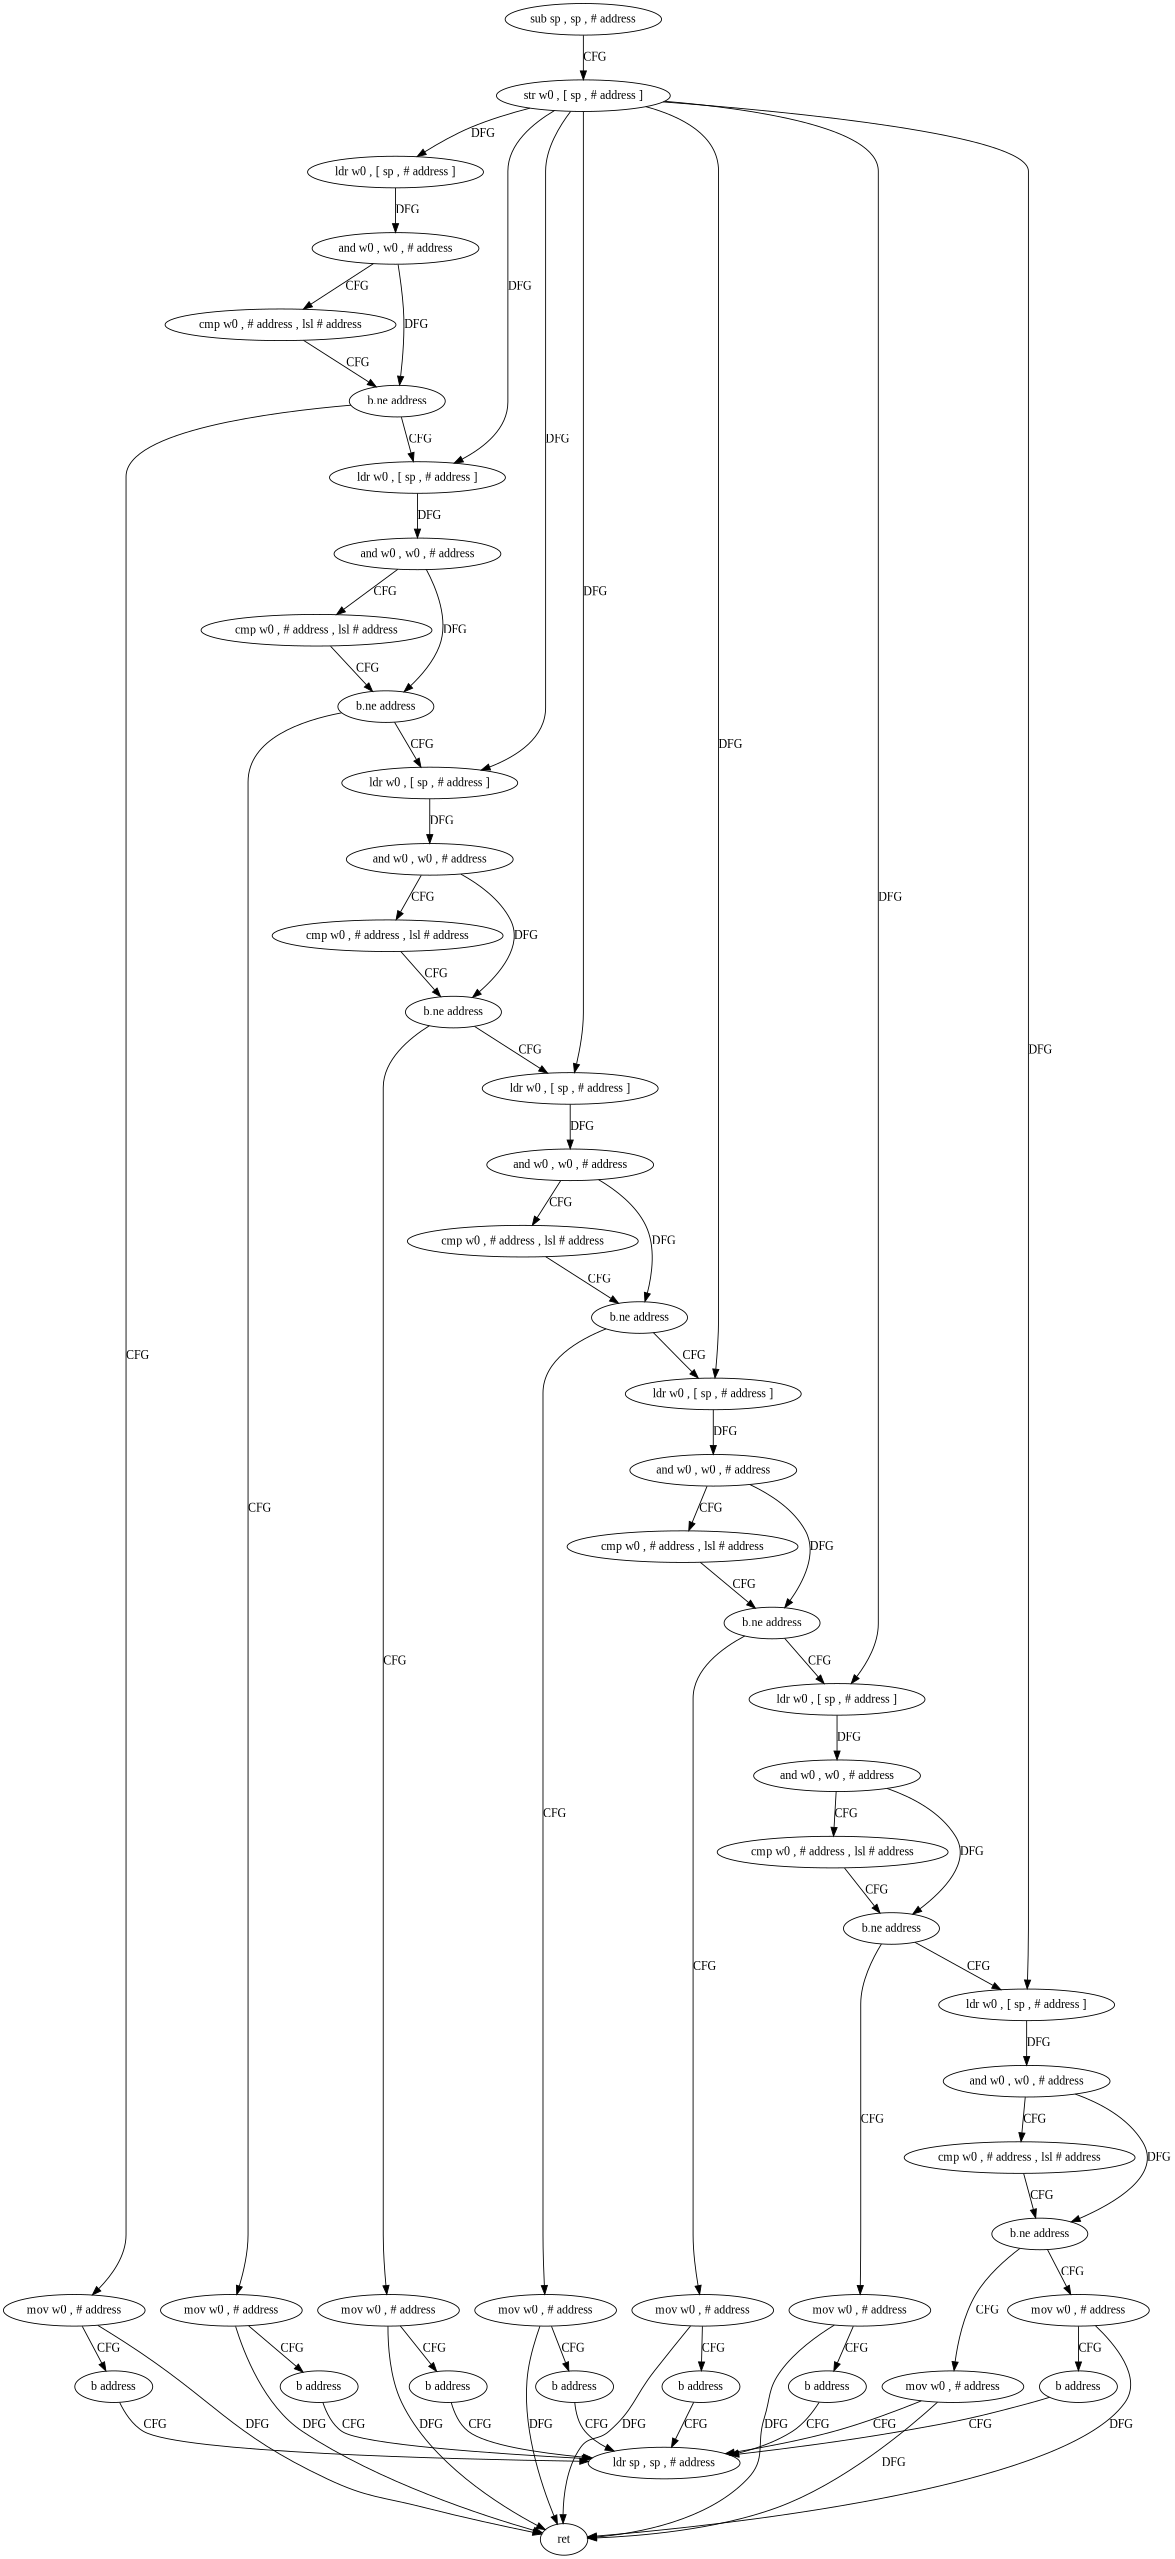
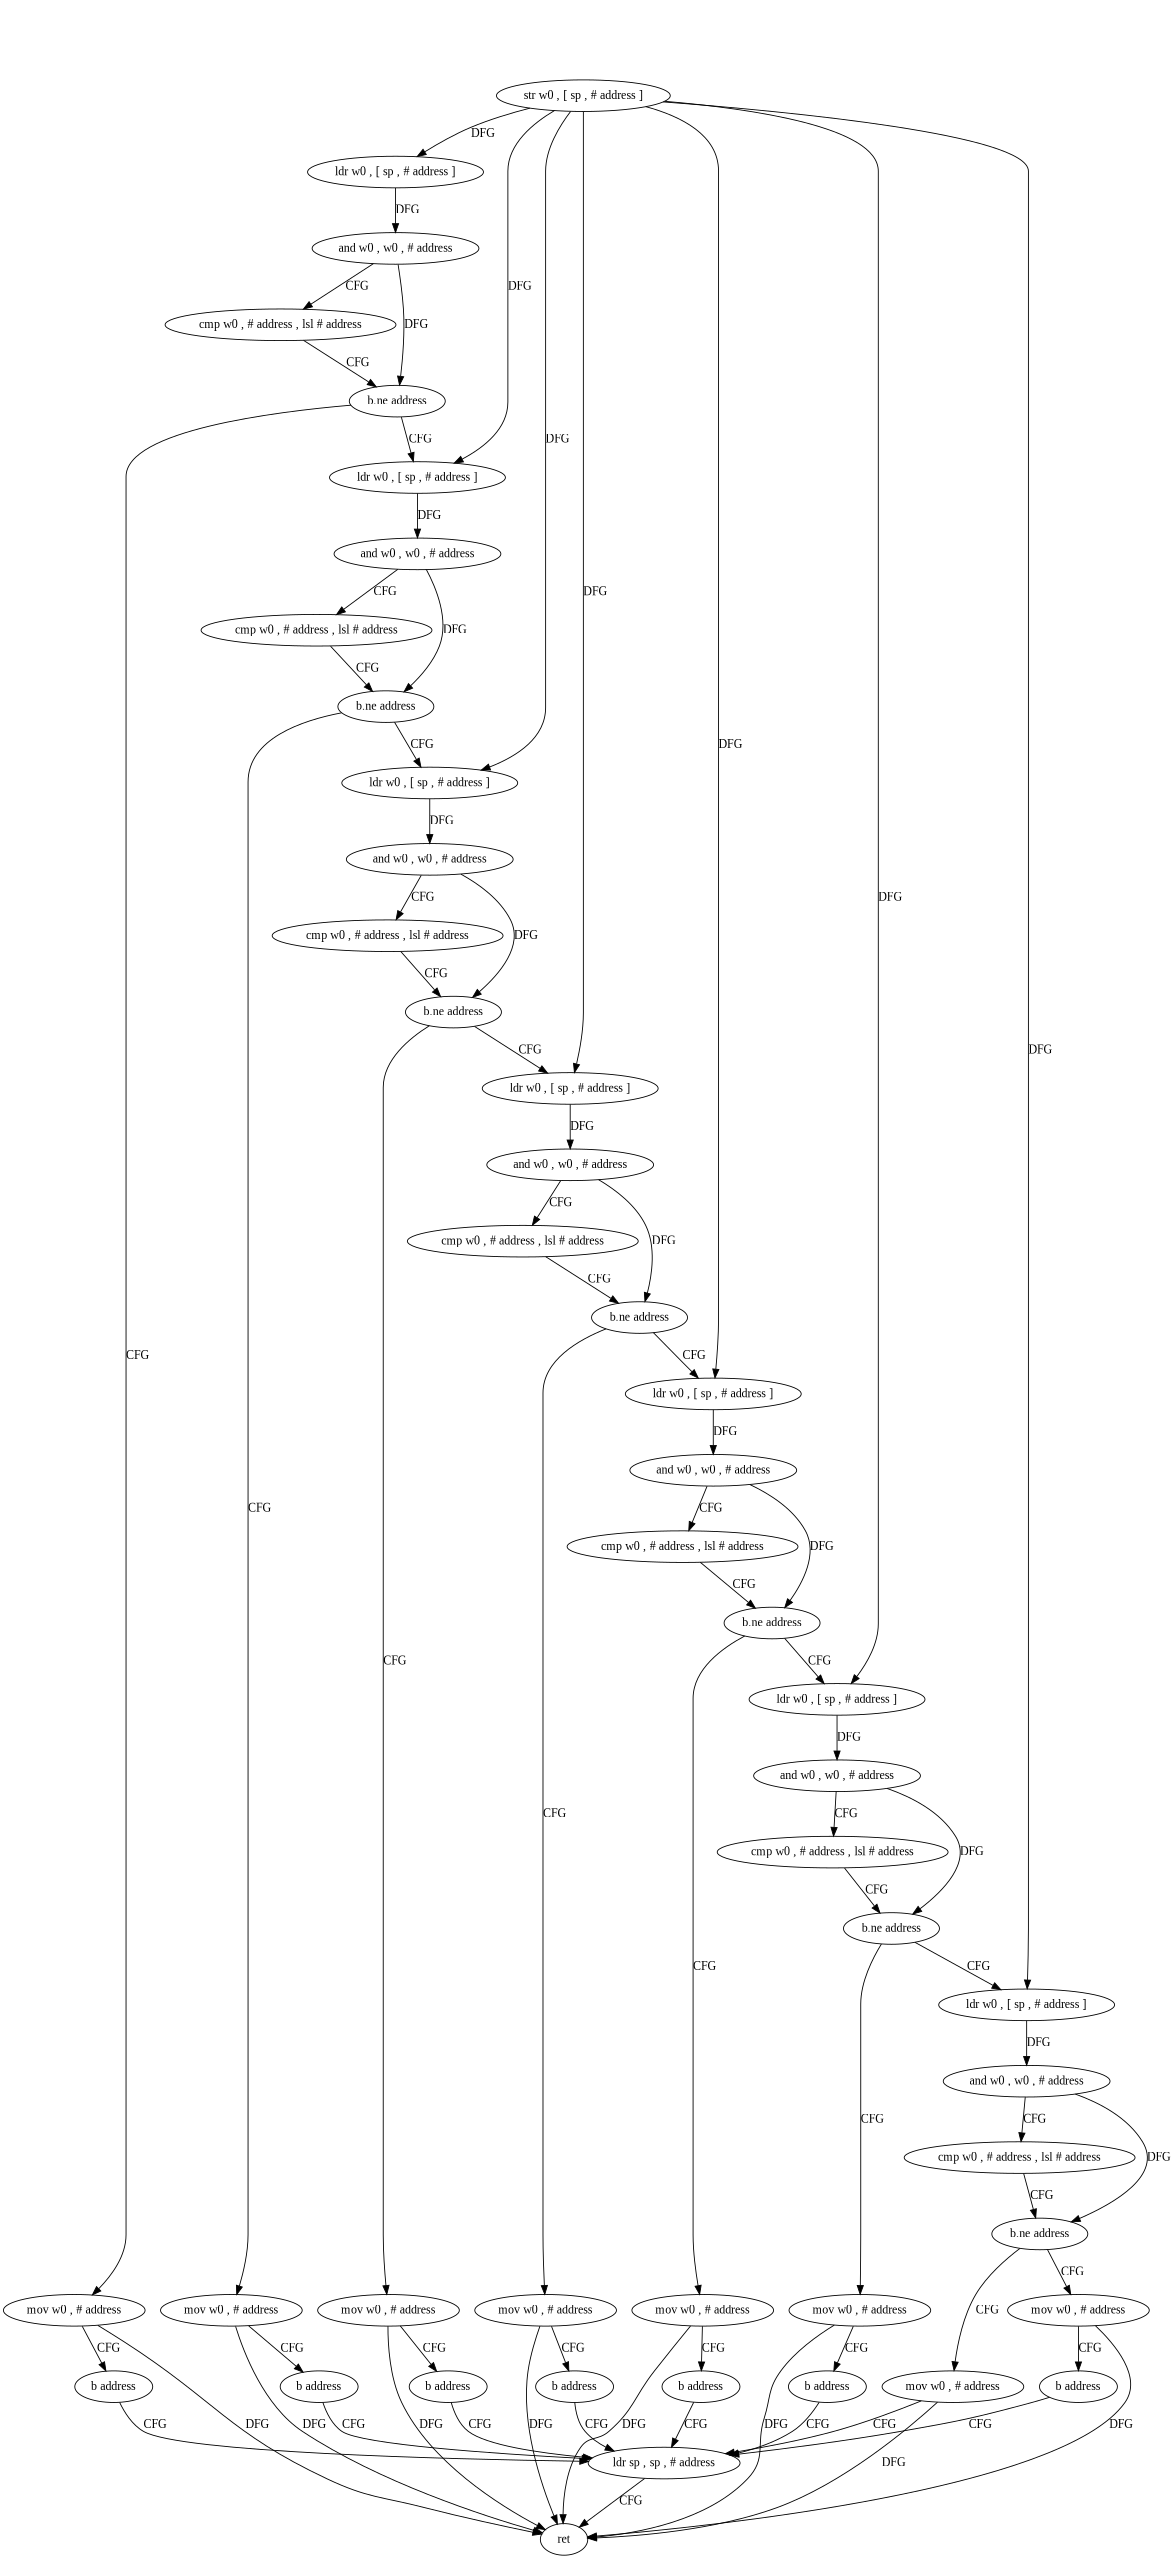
node "sub sp , sp , # address": removed
edge "ldr sp , sp , # address" -> "ret": added, label "CFG"
